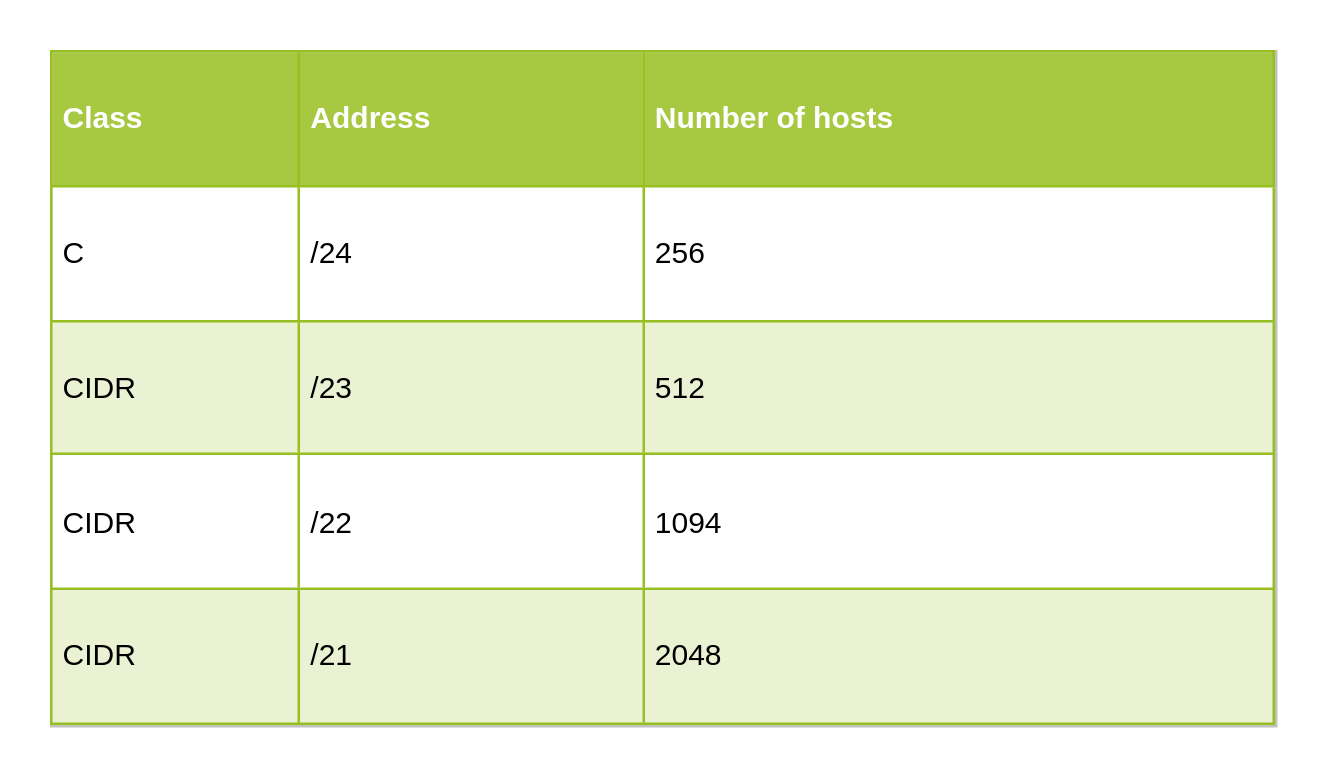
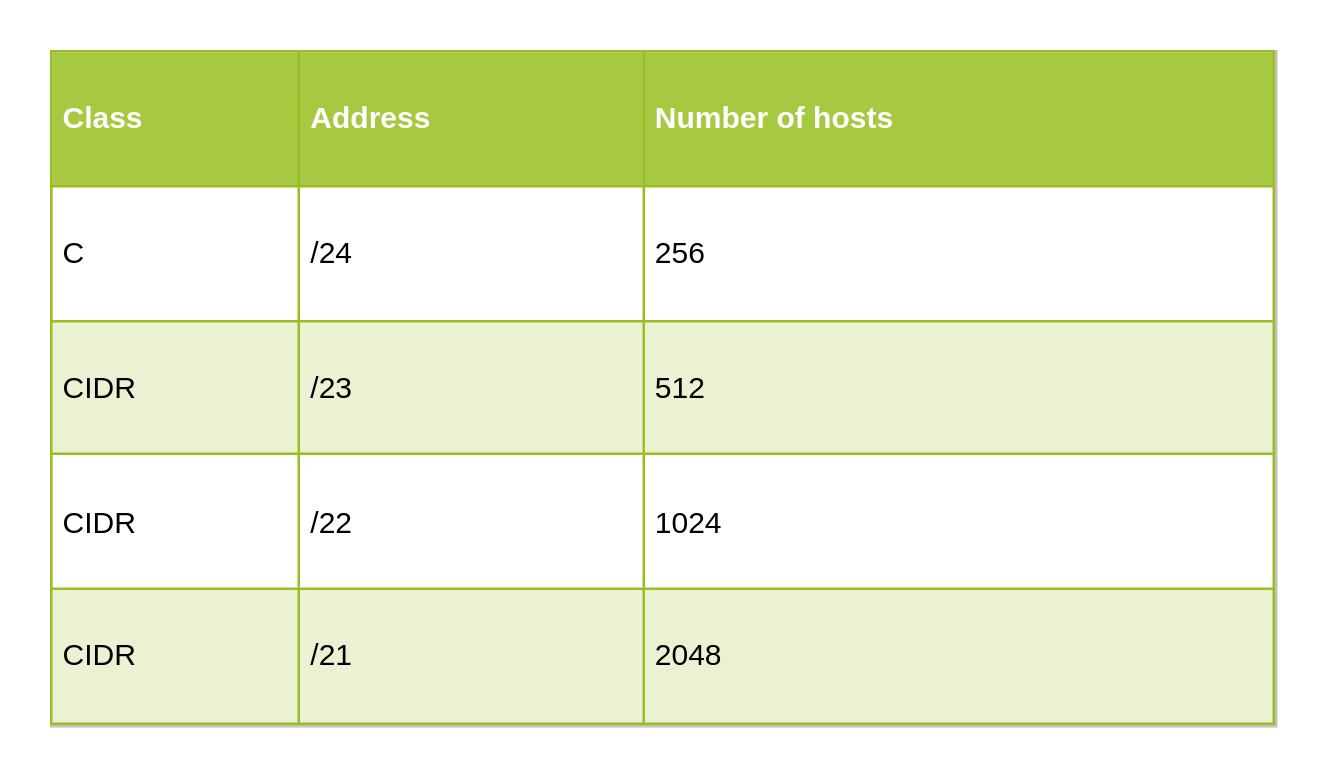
node "ClassAddressNumber of hosts C /24 256 CIDR /23 512 CIDR /22 1094 CIDR /21 2048": label "ClassAddressNumber of hosts C /24 256 CIDR /23 512 CIDR /22 1094 CIDR /21 2048" -> "ClassAddressNumber of hosts C /24 256 CIDR /23 512 CIDR /22 1024 CIDR /21 2048"
